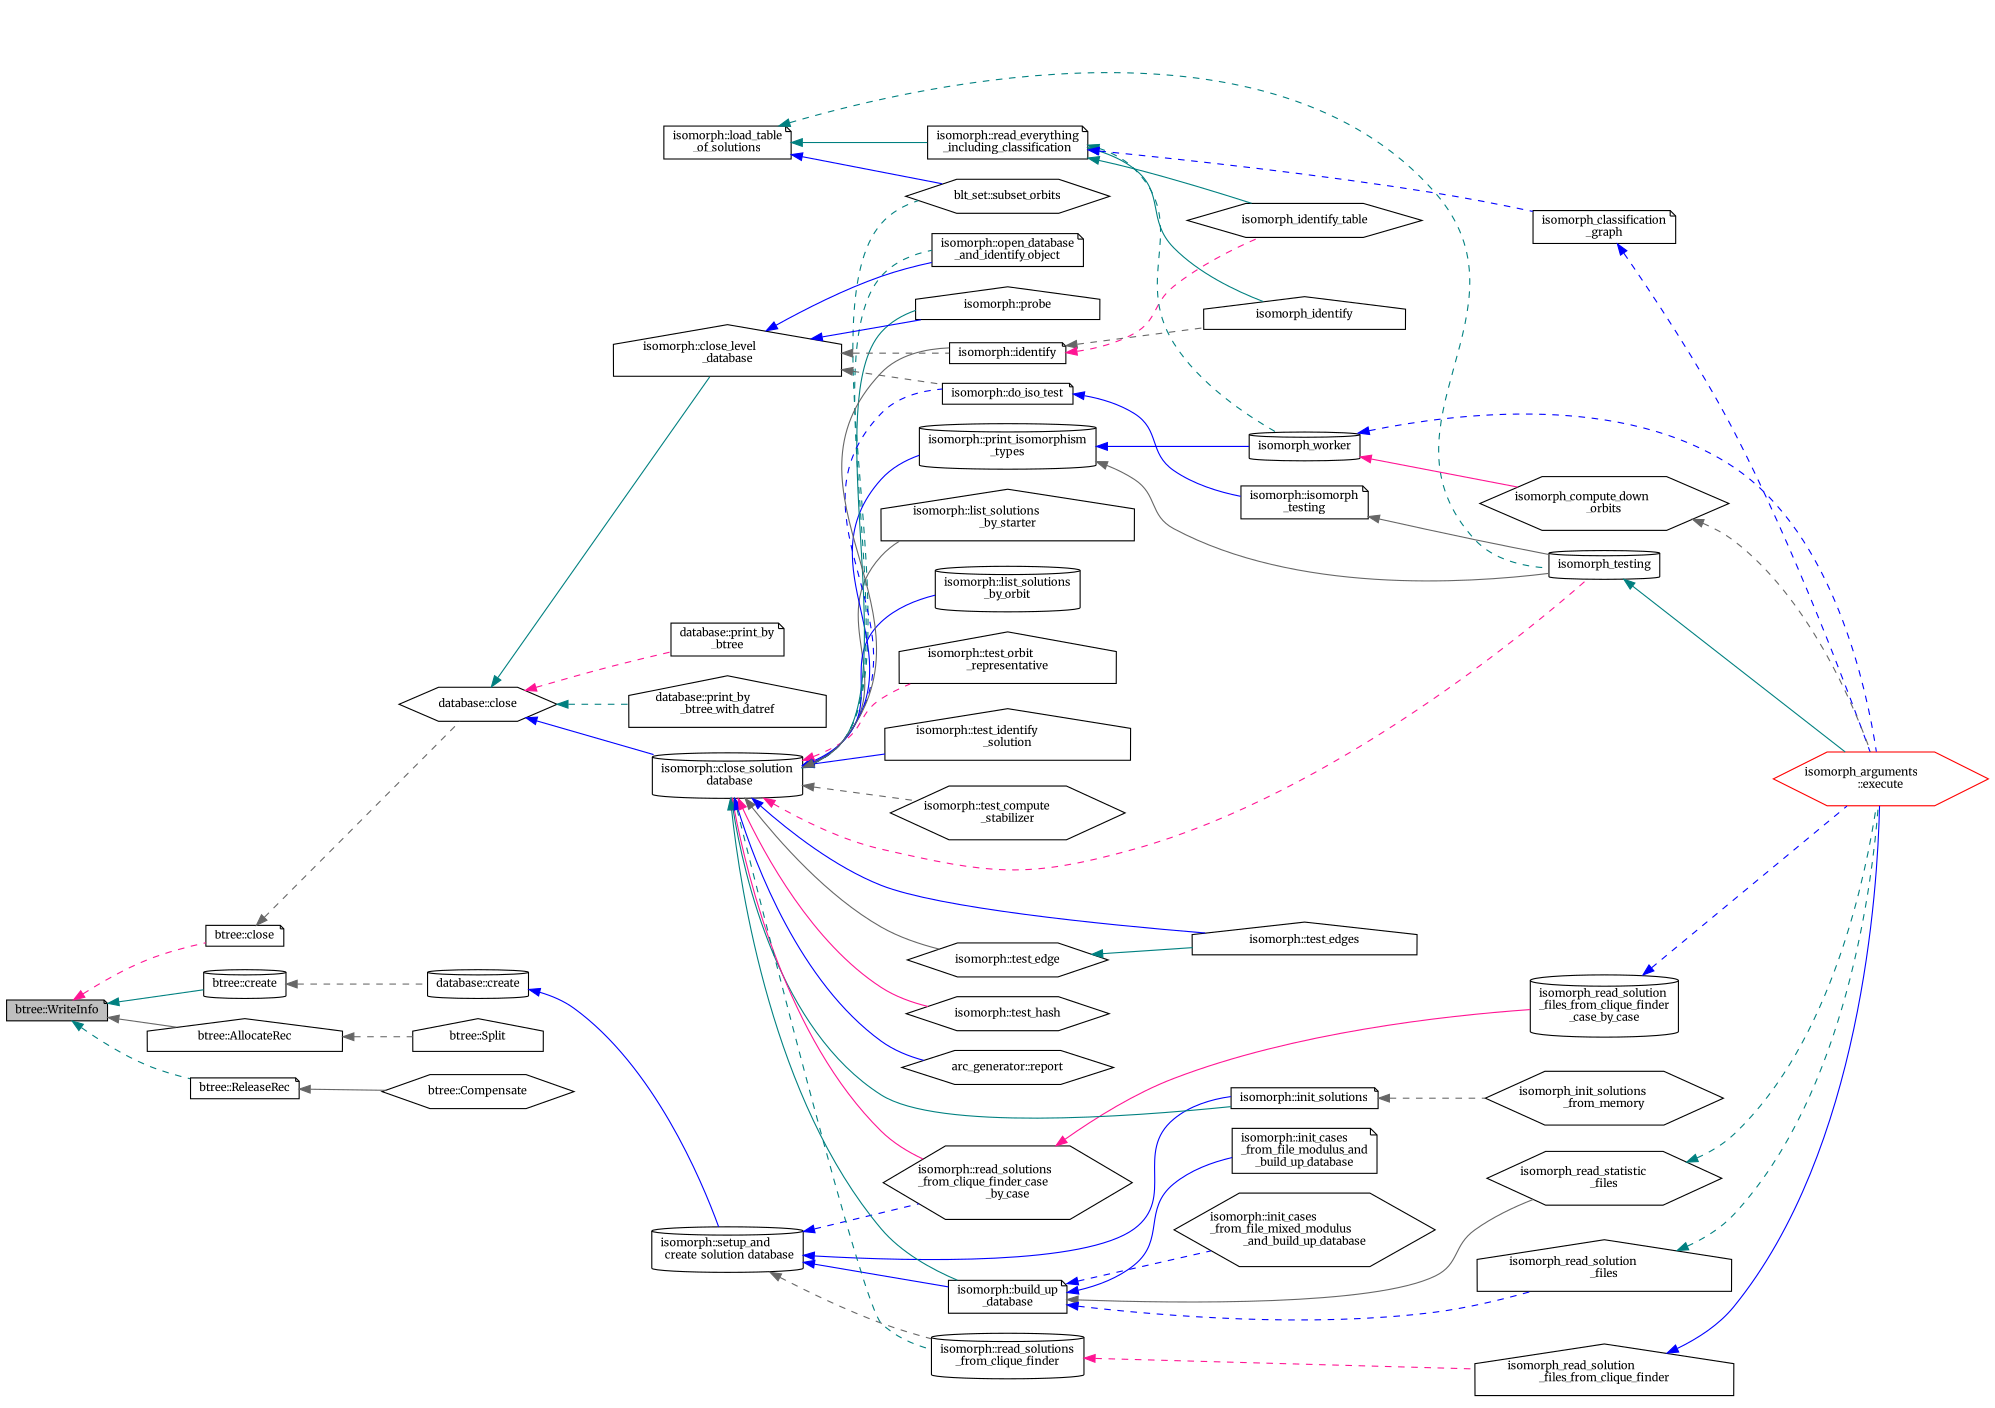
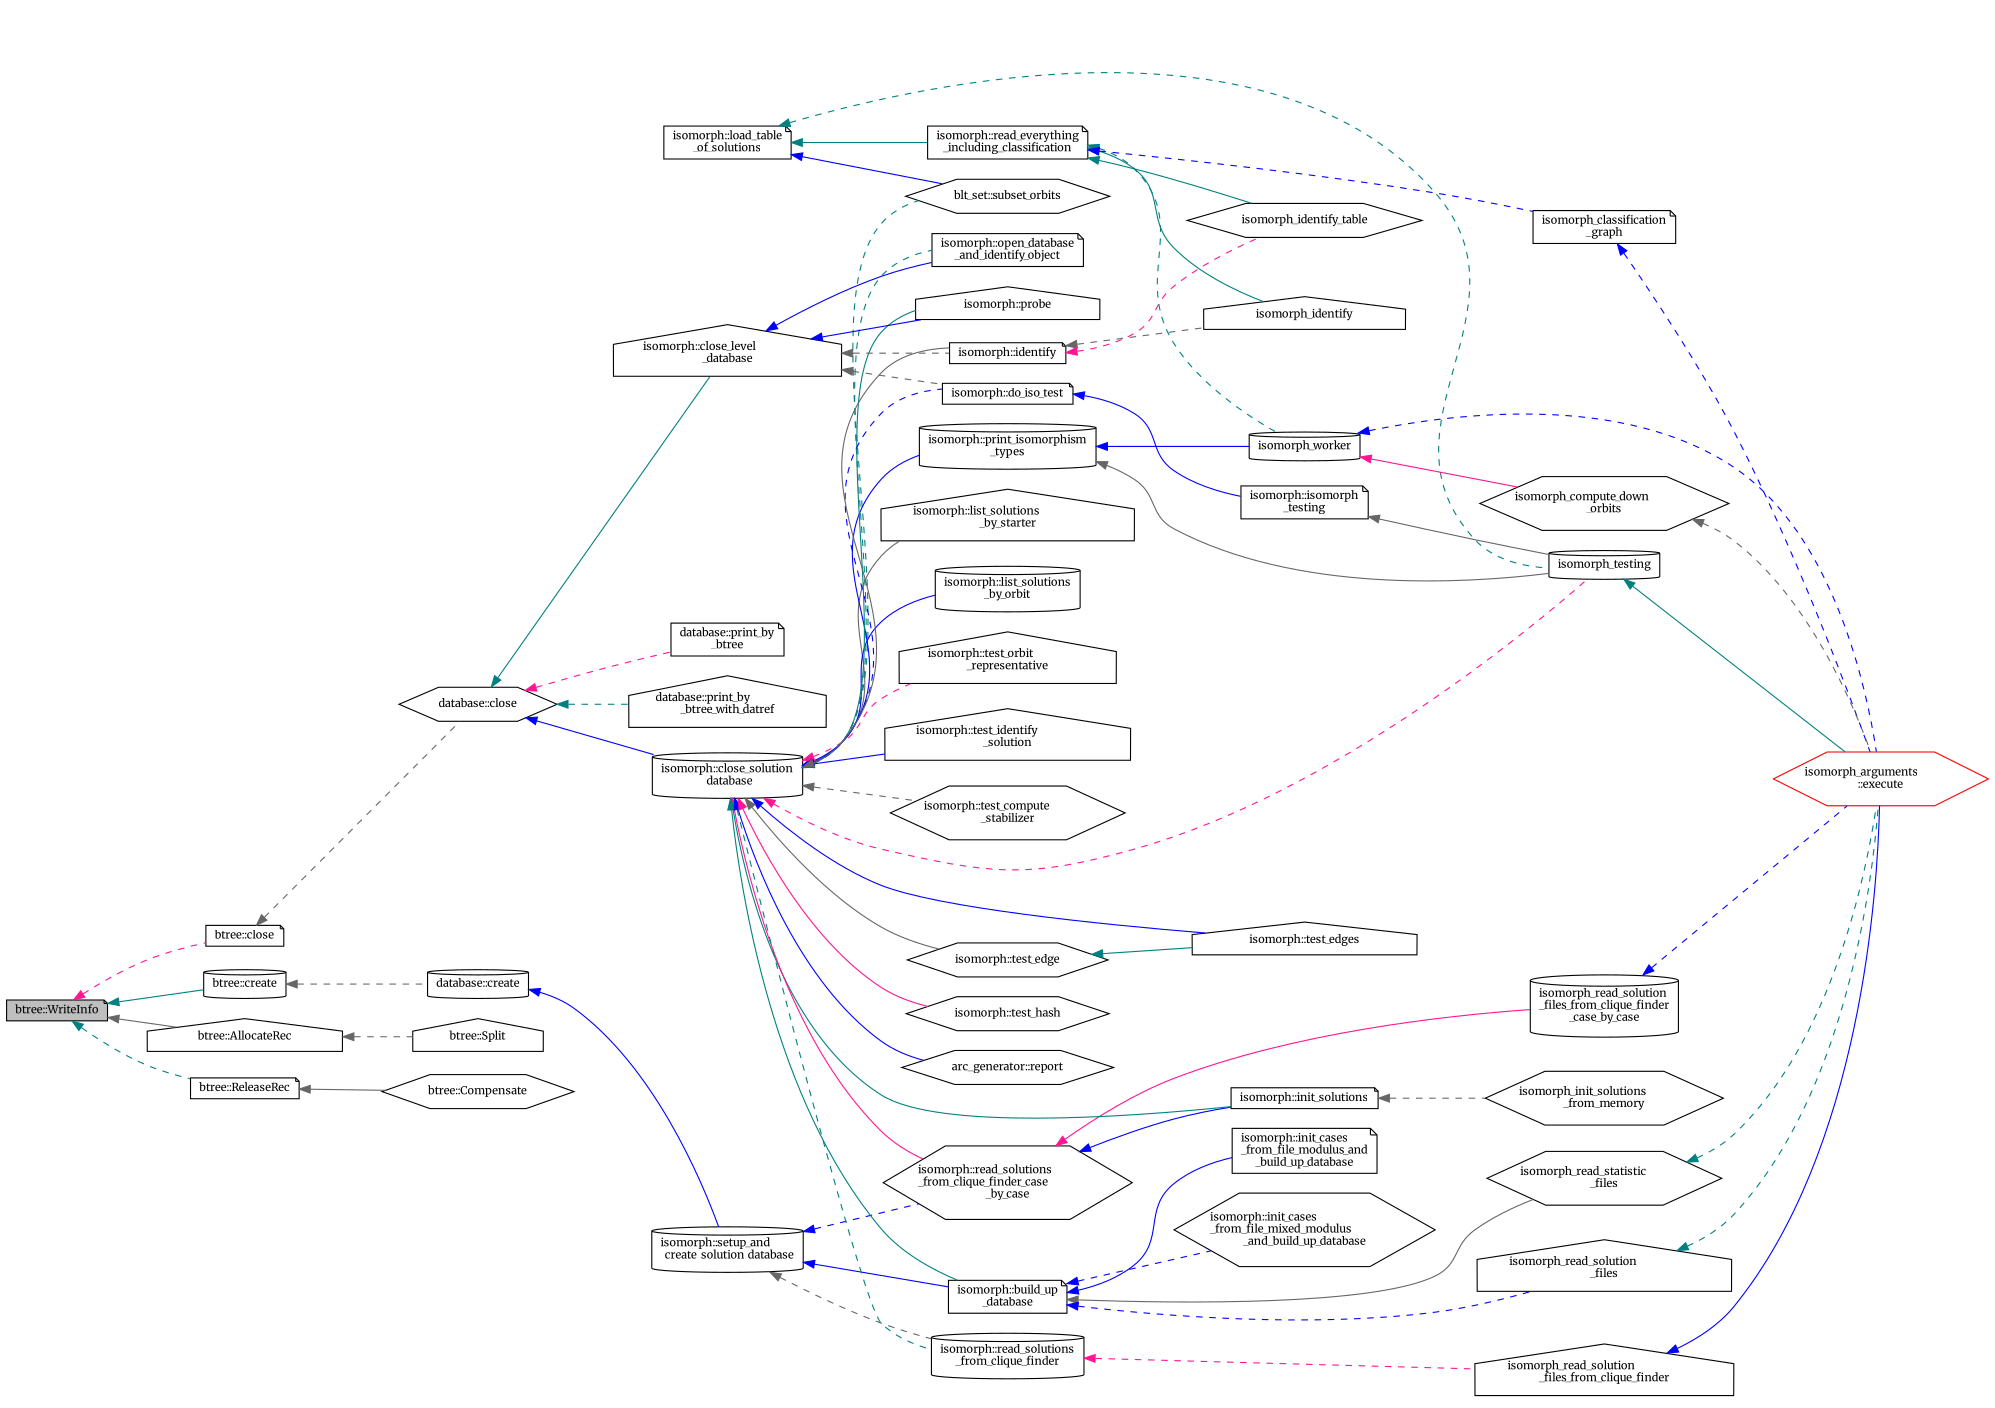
edge "isomorph::init_solutions" -> "isomorph::setup_and _create_solution_database": now "isomorph::init_solutions" -> "isomorph::read_solutions _from_clique_finder_case _by_case"
